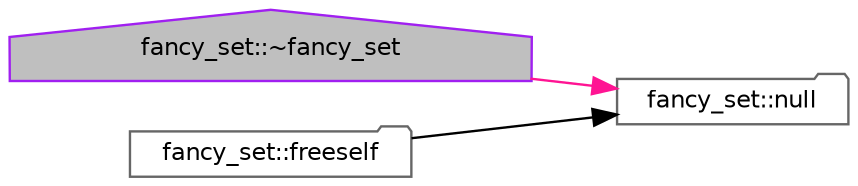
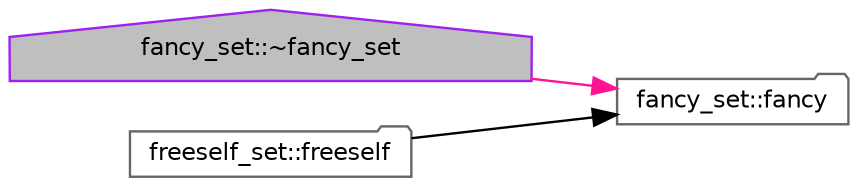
node "fancy_set::null": label "fancy_set::null" -> "fancy_set::fancy"
node "fancy_set::freeself": label "fancy_set::freeself" -> "freeself_set::freeself"
